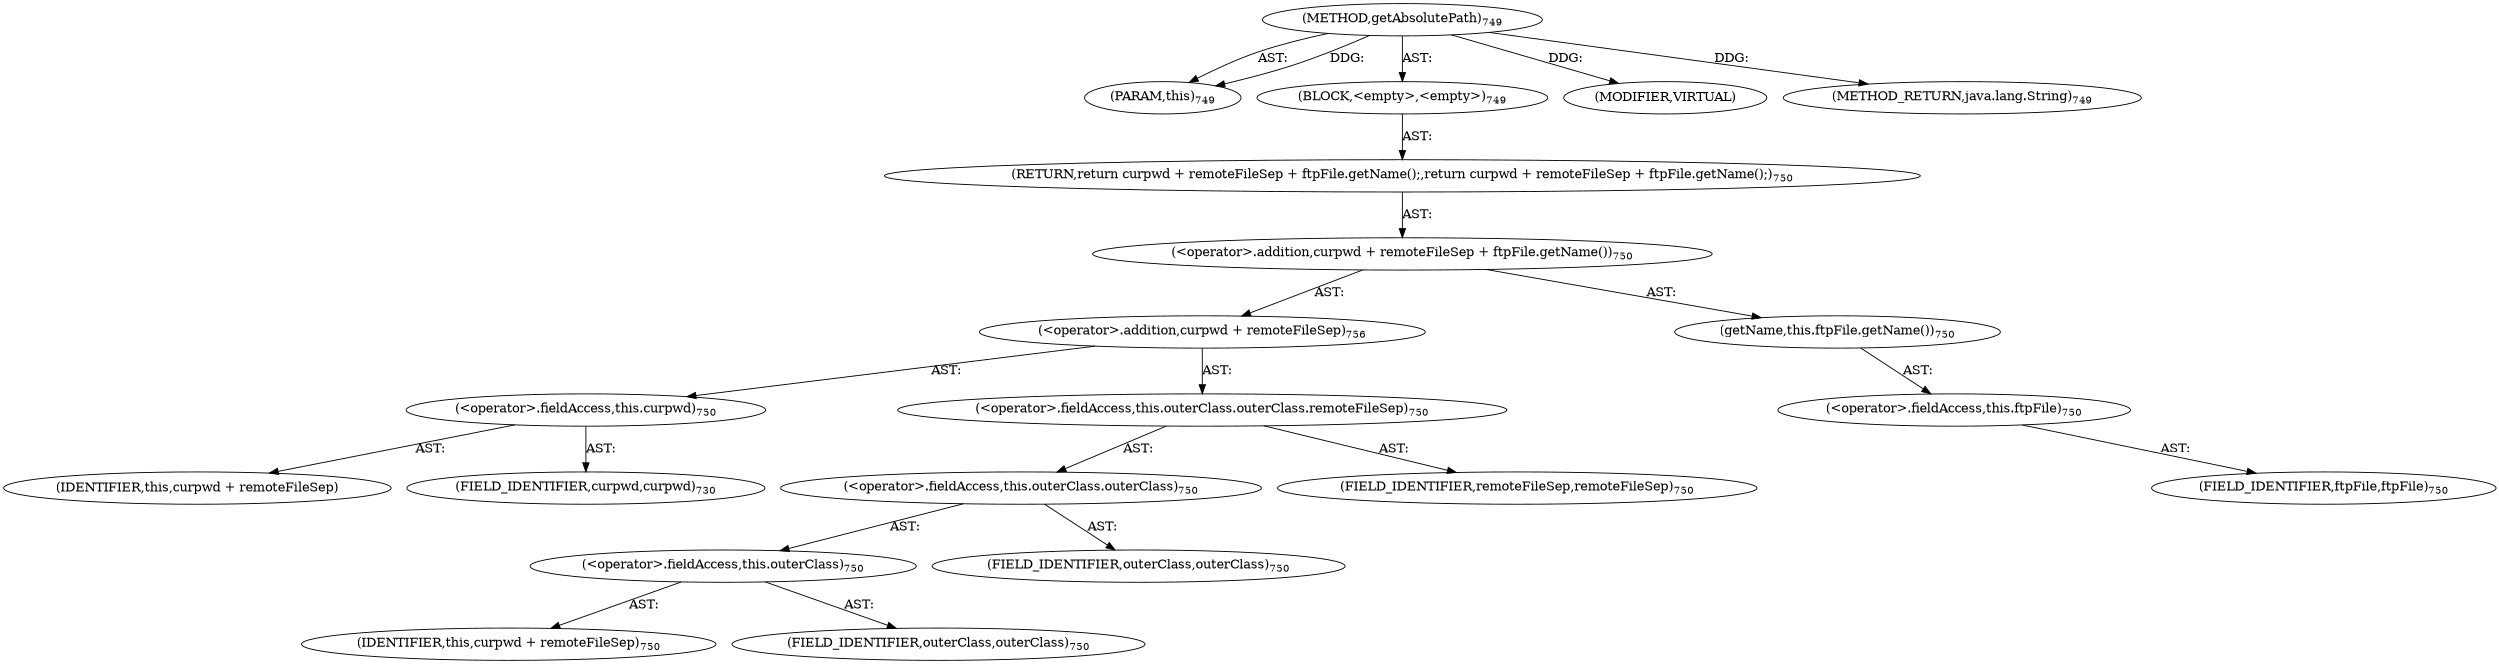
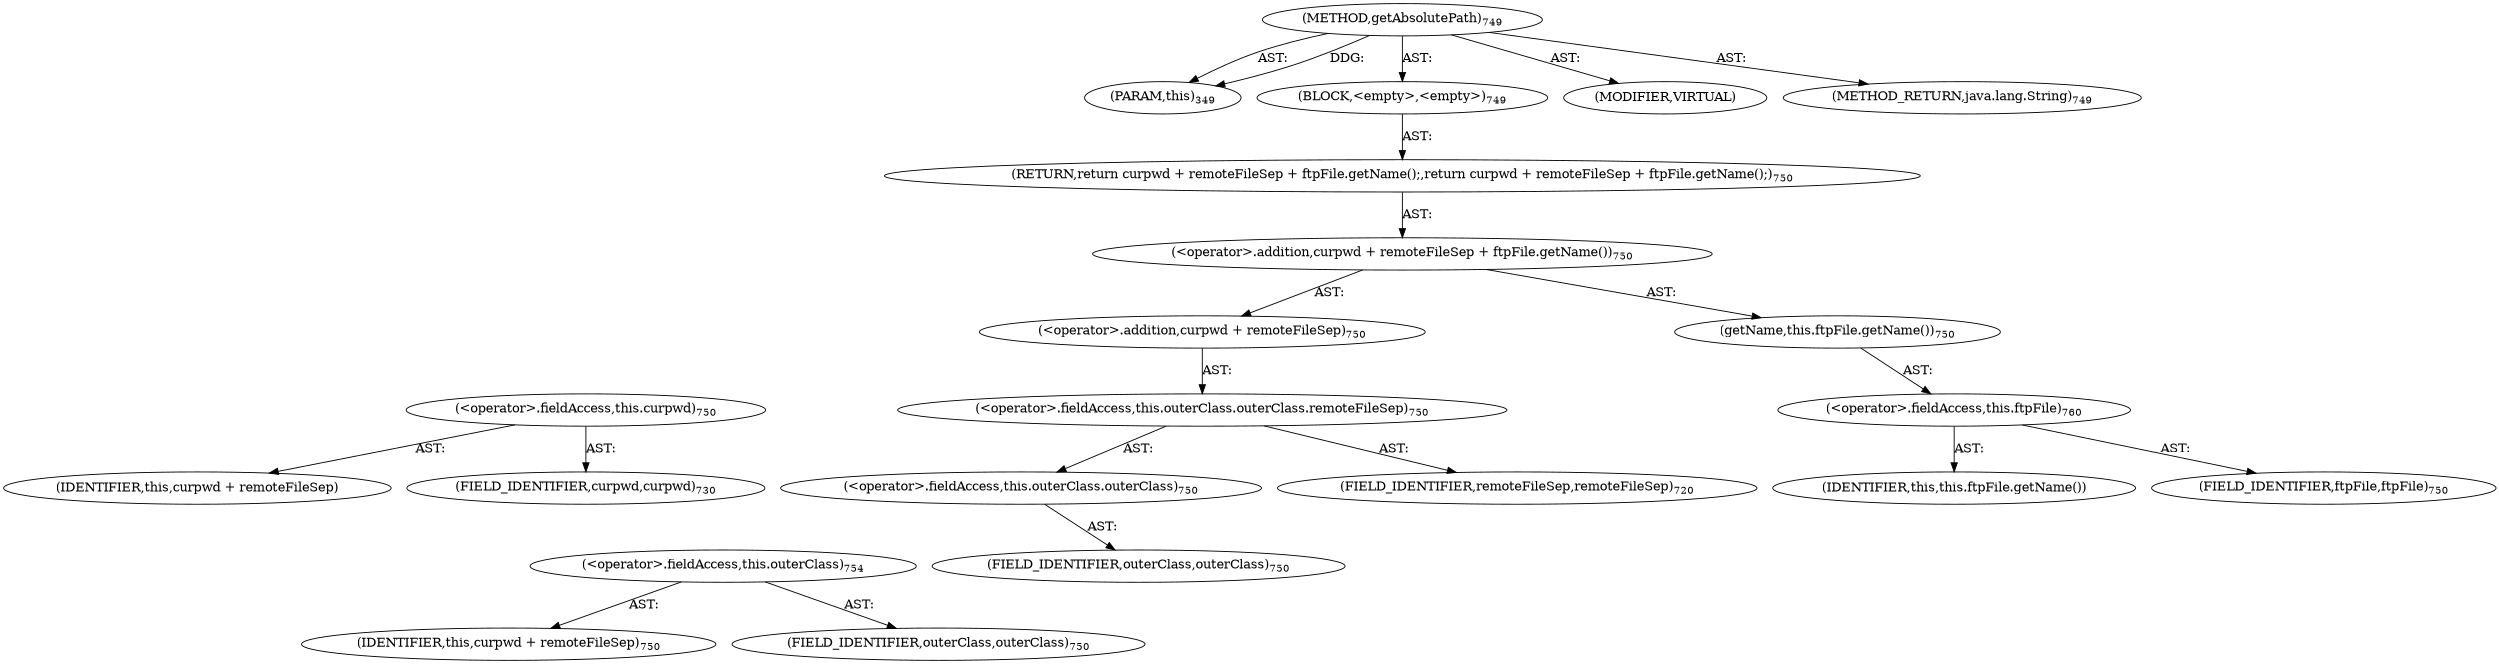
edge "(METHOD,getAbsolutePath)" -> "(MODIFIER,VIRTUAL)": label "DDG: " -> "AST: "
edge "(METHOD,getAbsolutePath)" -> "(METHOD_RETURN,java.lang.String)": label "DDG: " -> "AST: "
node "(PARAM,this)": text "749" -> "349"
node "(<operator>.addition,curpwd + remoteFileSep)": text "756" -> "750"
edge "(<operator>.addition,curpwd + remoteFileSep)" -> "(<operator>.fieldAccess,this.curpwd)": removed, label "AST:"
node "(<operator>.fieldAccess,this.ftpFile)": text "750" -> "760"
node "(FIELD_IDENTIFIER,remoteFileSep,remoteFileSep)": text "750" -> "720"
node "(IDENTIFIER,this,this.ftpFile.getName())": added
edge "(<operator>.fieldAccess,this.outerClass.outerClass)" -> "(<operator>.fieldAccess,this.outerClass)": removed, label "AST:"
node "(<operator>.fieldAccess,this.outerClass)": text "750" -> "754"
